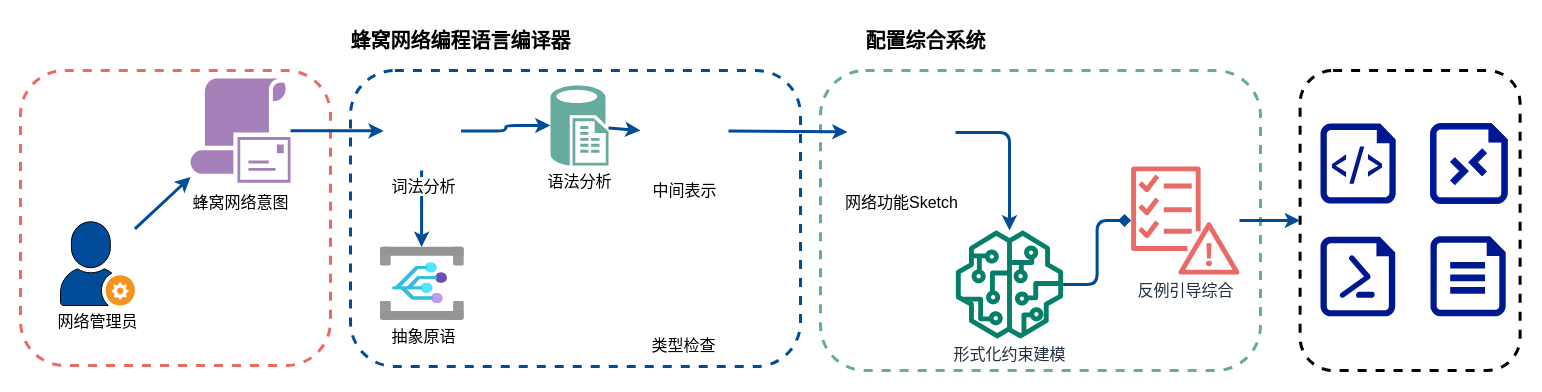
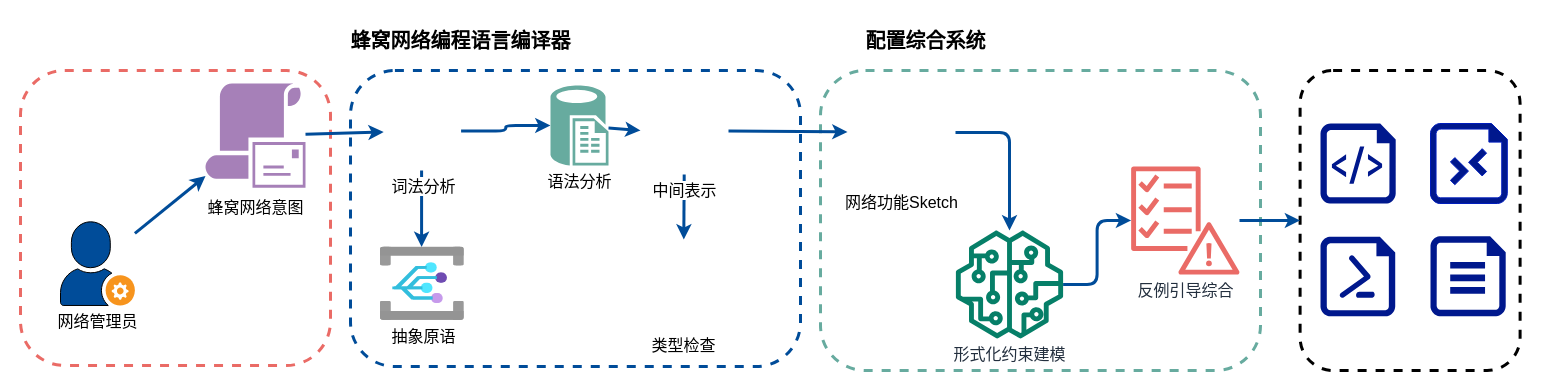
node "蜂窝网络意图": moved (241, 131) -> (256, 136)
edge "中间表示" -> "类型检查": added
edge "形式化约束建模" -> "反例引导综合": arrowhead diamond -> classic
